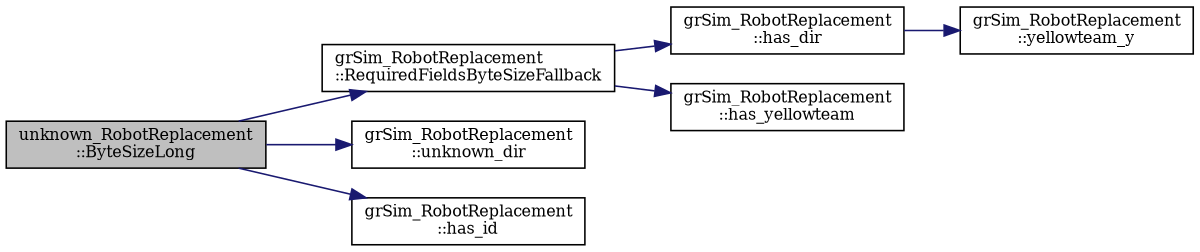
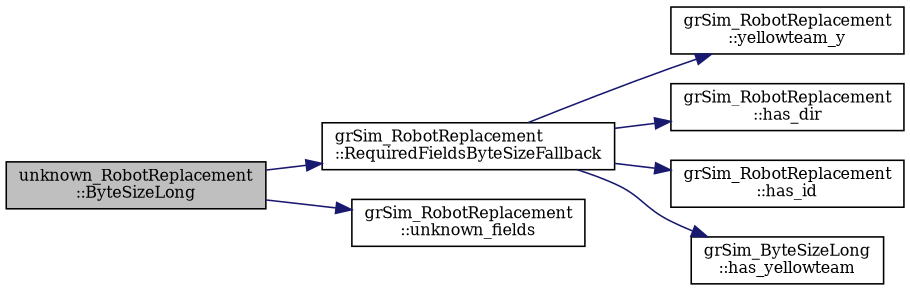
edge "grSim_RobotReplacement ::has_dir" -> "grSim_RobotReplacement ::yellowteam_y": now "grSim_RobotReplacement ::RequiredFieldsByteSizeFallback" -> "grSim_RobotReplacement ::yellowteam_y"
node "grSim_RobotReplacement ::has_yellowteam": label "grSim_RobotReplacement ::has_yellowteam" -> "grSim_ByteSizeLong ::has_yellowteam"
node "grSim_RobotReplacement ::unknown_dir": label "grSim_RobotReplacement ::unknown_dir" -> "grSim_RobotReplacement ::unknown_fields"
edge "unknown_RobotReplacement ::ByteSizeLong" -> "grSim_RobotReplacement ::has_id": now "grSim_RobotReplacement ::RequiredFieldsByteSizeFallback" -> "grSim_RobotReplacement ::has_id"
